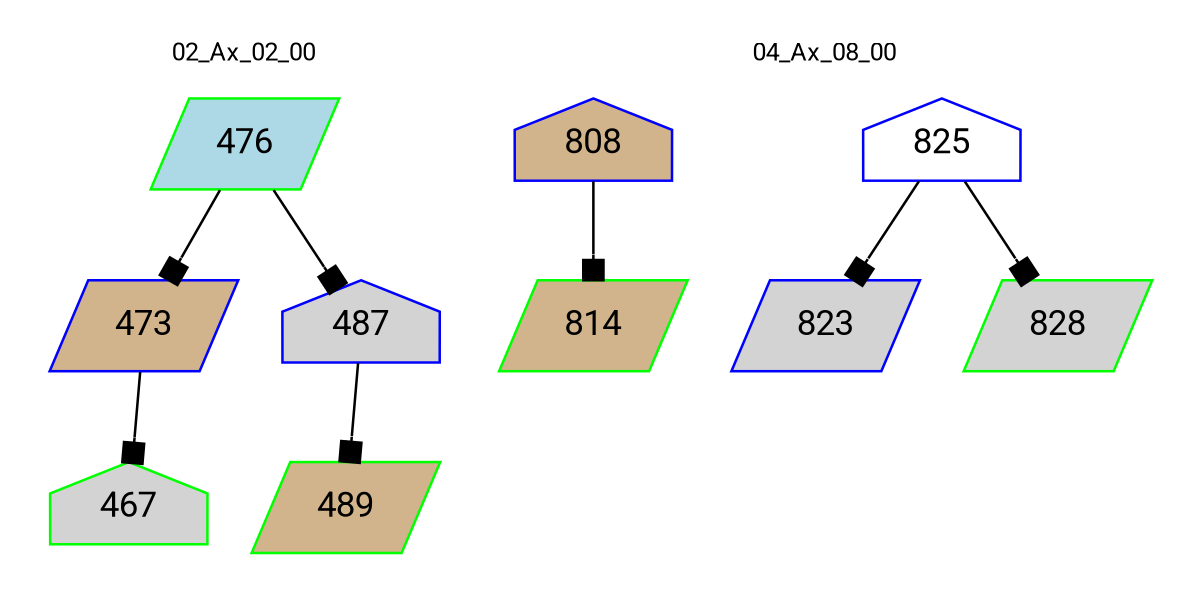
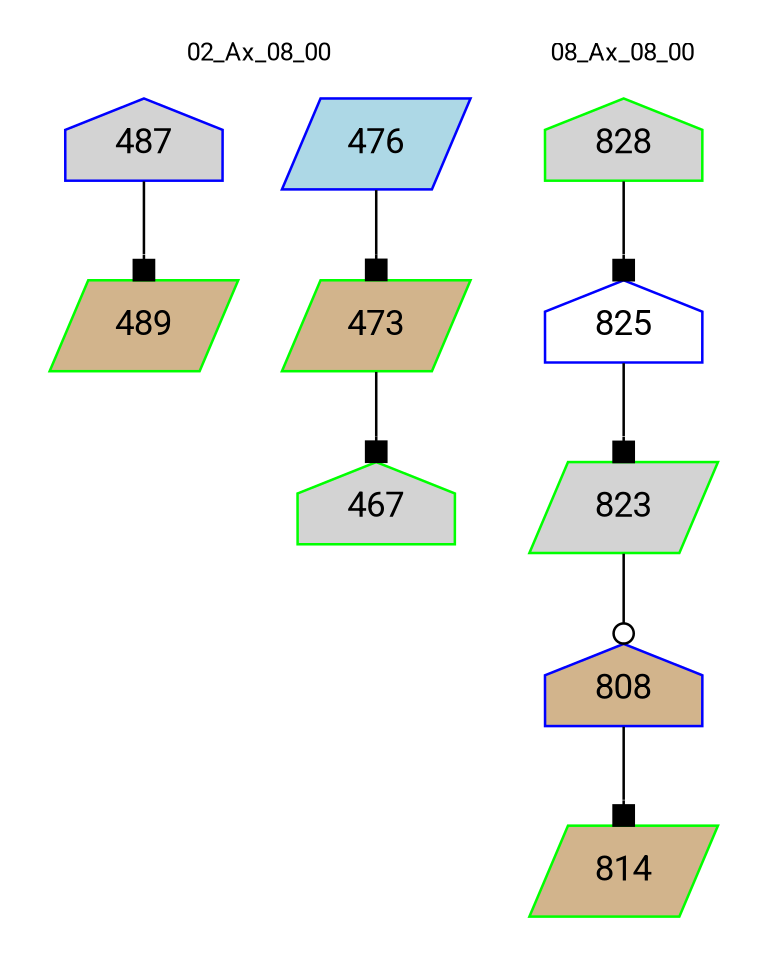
cluster "02_Ax_02_00": label "02_Ax_02_00" -> "02_Ax_08_00"
cluster "04_Ax_08_00": label "04_Ax_08_00" -> "08_Ax_08_00"
node "476": color green -> blue
edge "825" -> "828": reversed
edge "476" -> "487": removed
node "473": color blue -> green
node "823": color blue -> green
node "828": shape parallelogram -> house
edge "823" -> "808": added
